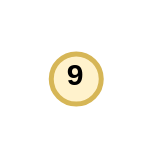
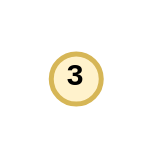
node "9": label "9" -> "3"
